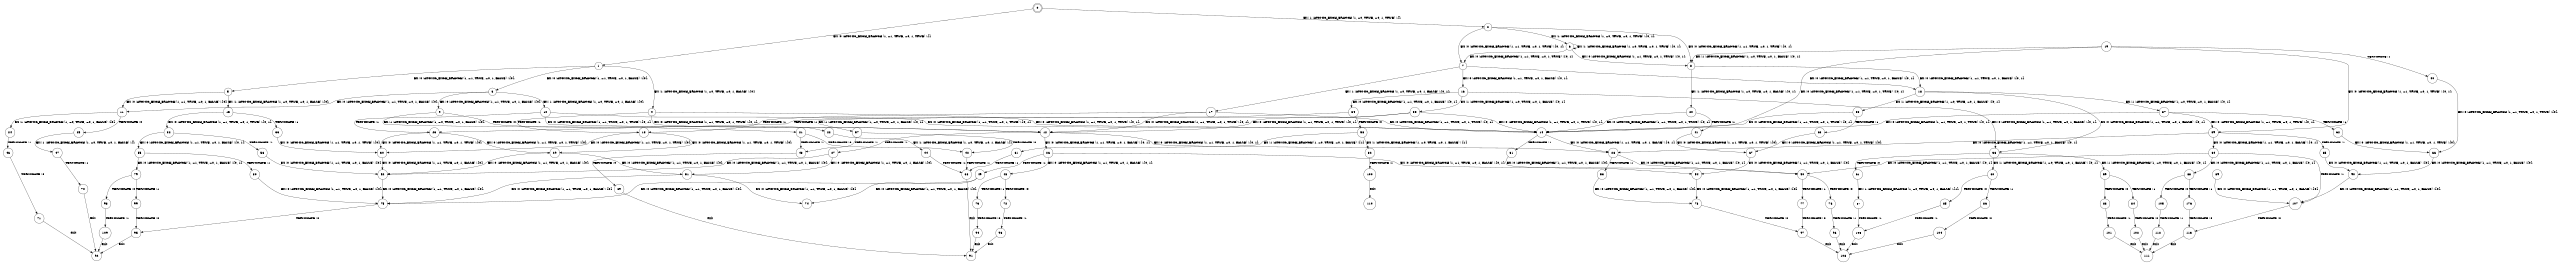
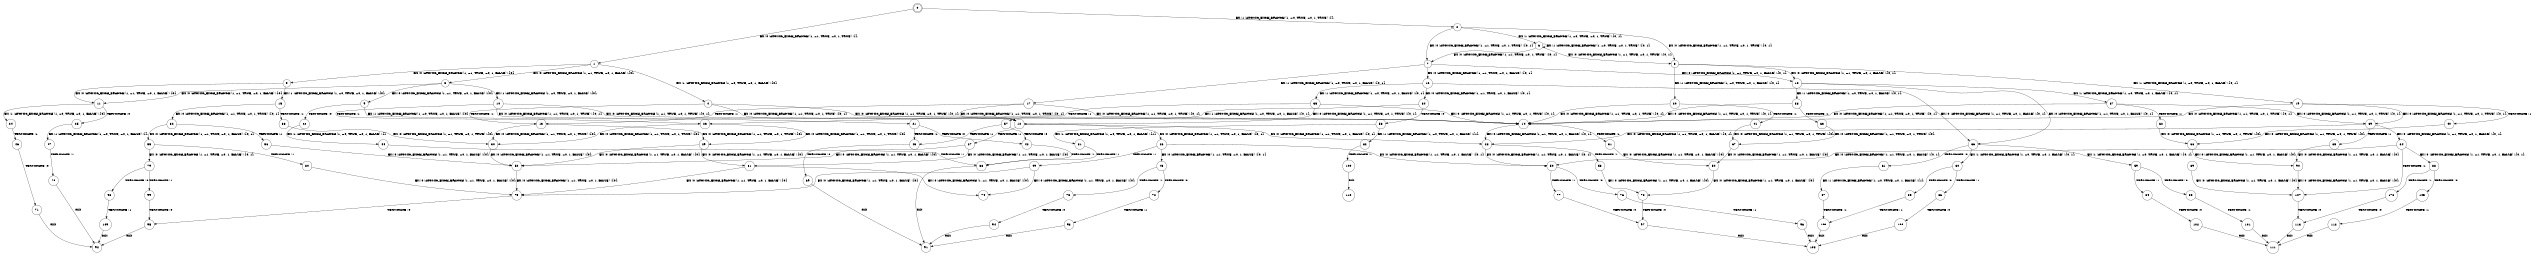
edge "19" -> "8": reversed
